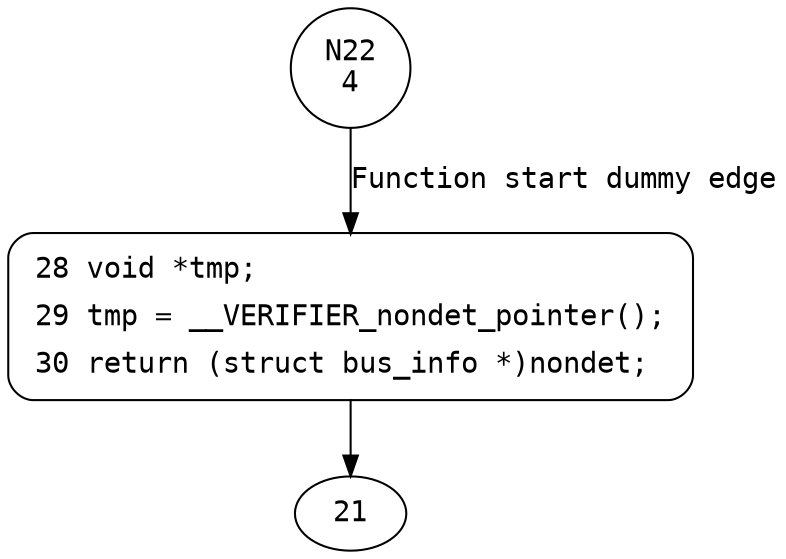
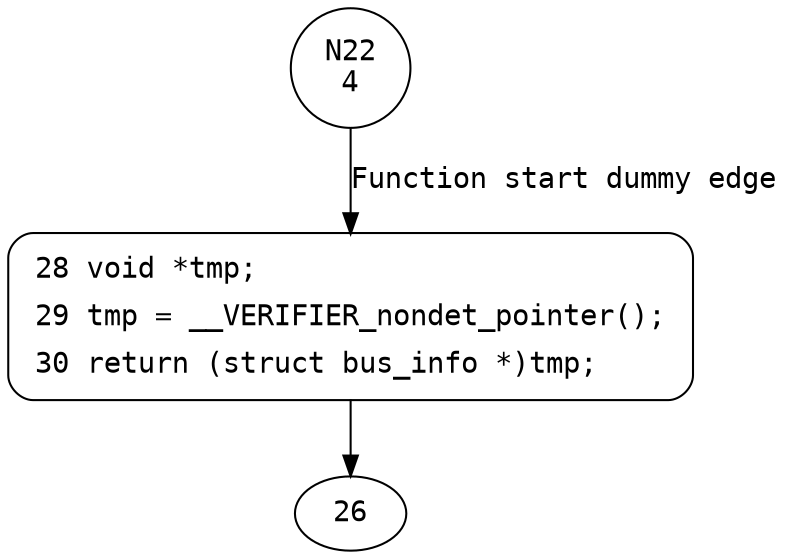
node "28": text "return (struct bus_info *)nondet;" -> "return (struct bus_info *)tmp;"
node "21": label "21" -> "26"
